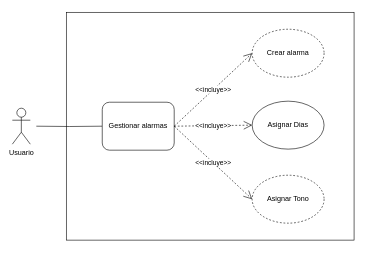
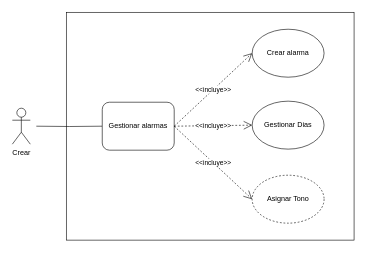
node "Crear alarma": style dashed -> solid
node "Asignar Dias": label "Asignar Dias" -> "Gestionar Dias"
node "Usuario": label "Usuario" -> "Crear"
